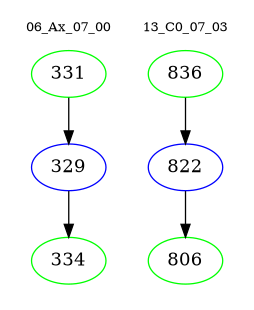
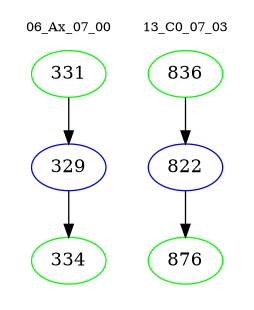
node "806": label "806" -> "876"
